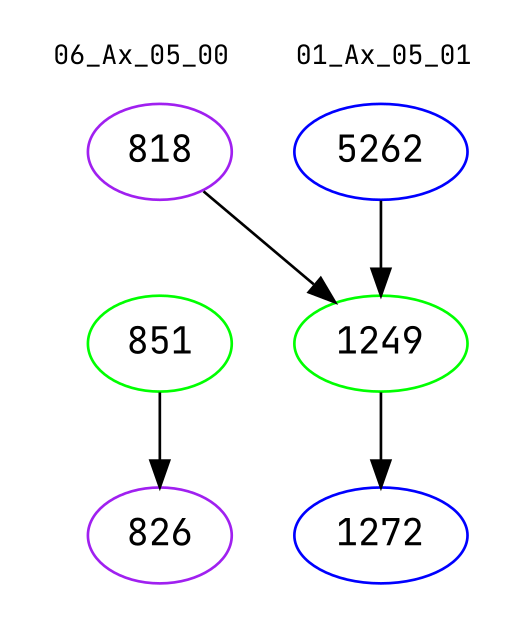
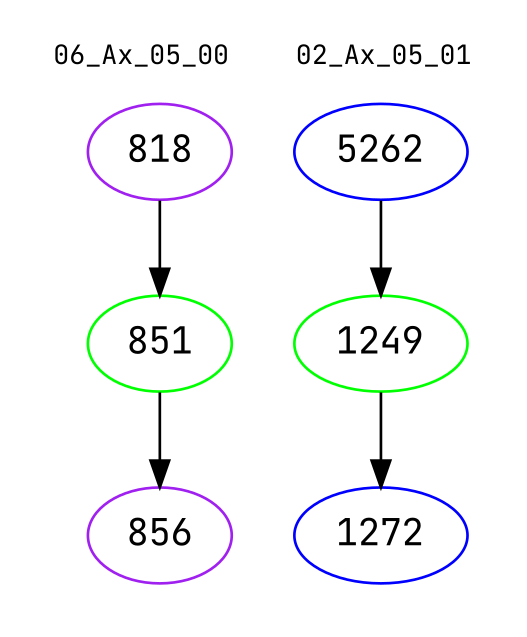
cluster "01_Ax_05_01": label "01_Ax_05_01" -> "02_Ax_05_01"
edge "818" -> "1249": now "818" -> "851"
node "826": label "826" -> "856"
